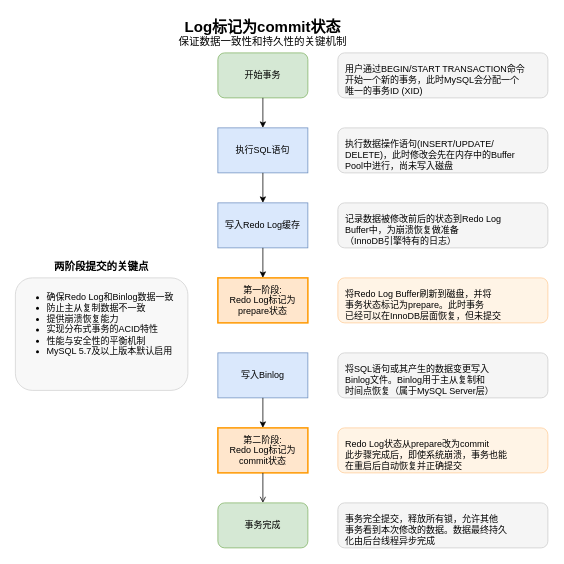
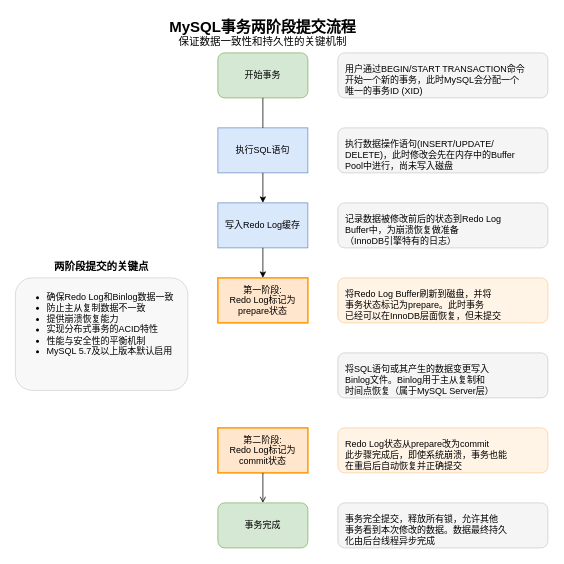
node "Log标记为commit状态": label "Log标记为commit状态" -> "MySQL事务两阶段提交流程"
edge "开始事务" -> "执行SQL语句": arrowhead classic -> none
node "写入Binlog": removed
edge "写入Binlog" -> "第二阶段: Redo Log标记为commit状态": removed
